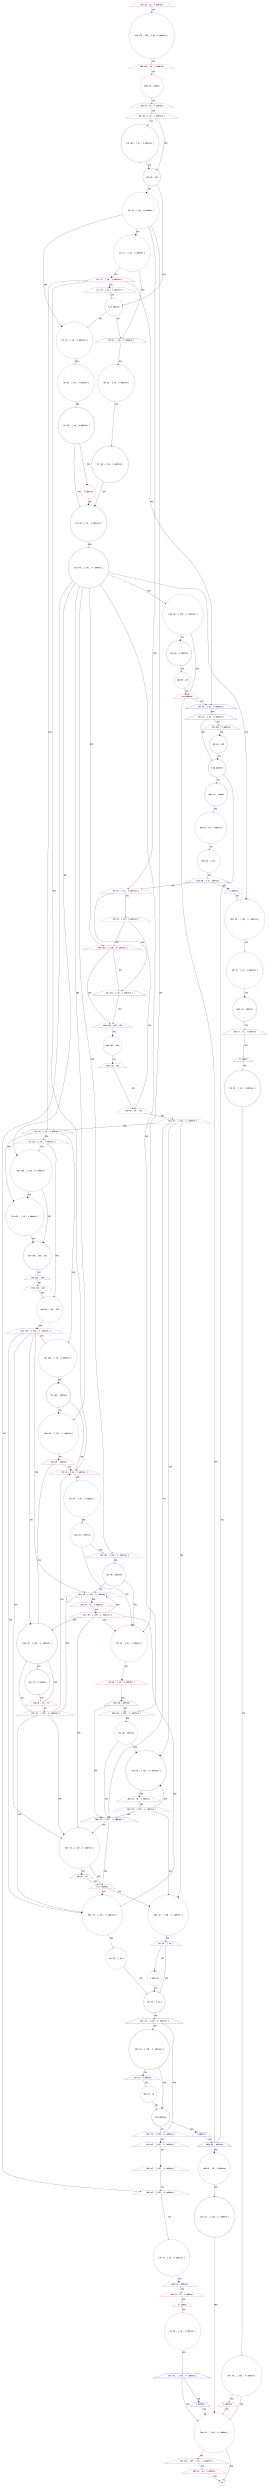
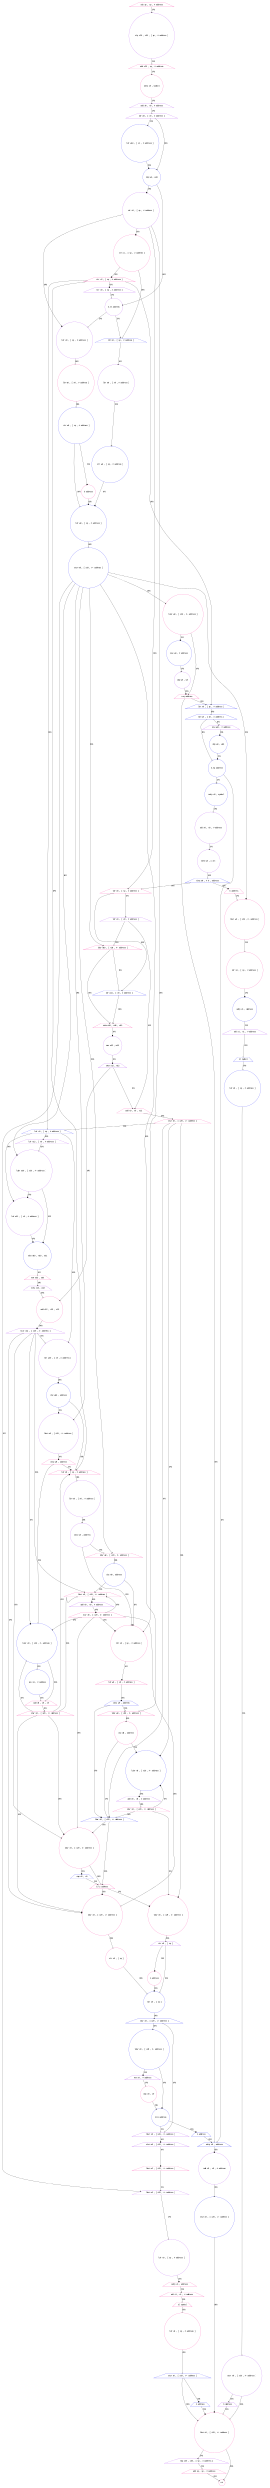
edge "ldr x12 , [ x9 , # address ]" -> "add x12 , x12 , x13": now "sxtw x12 , w12" -> "add x12 , x12 , x13"
